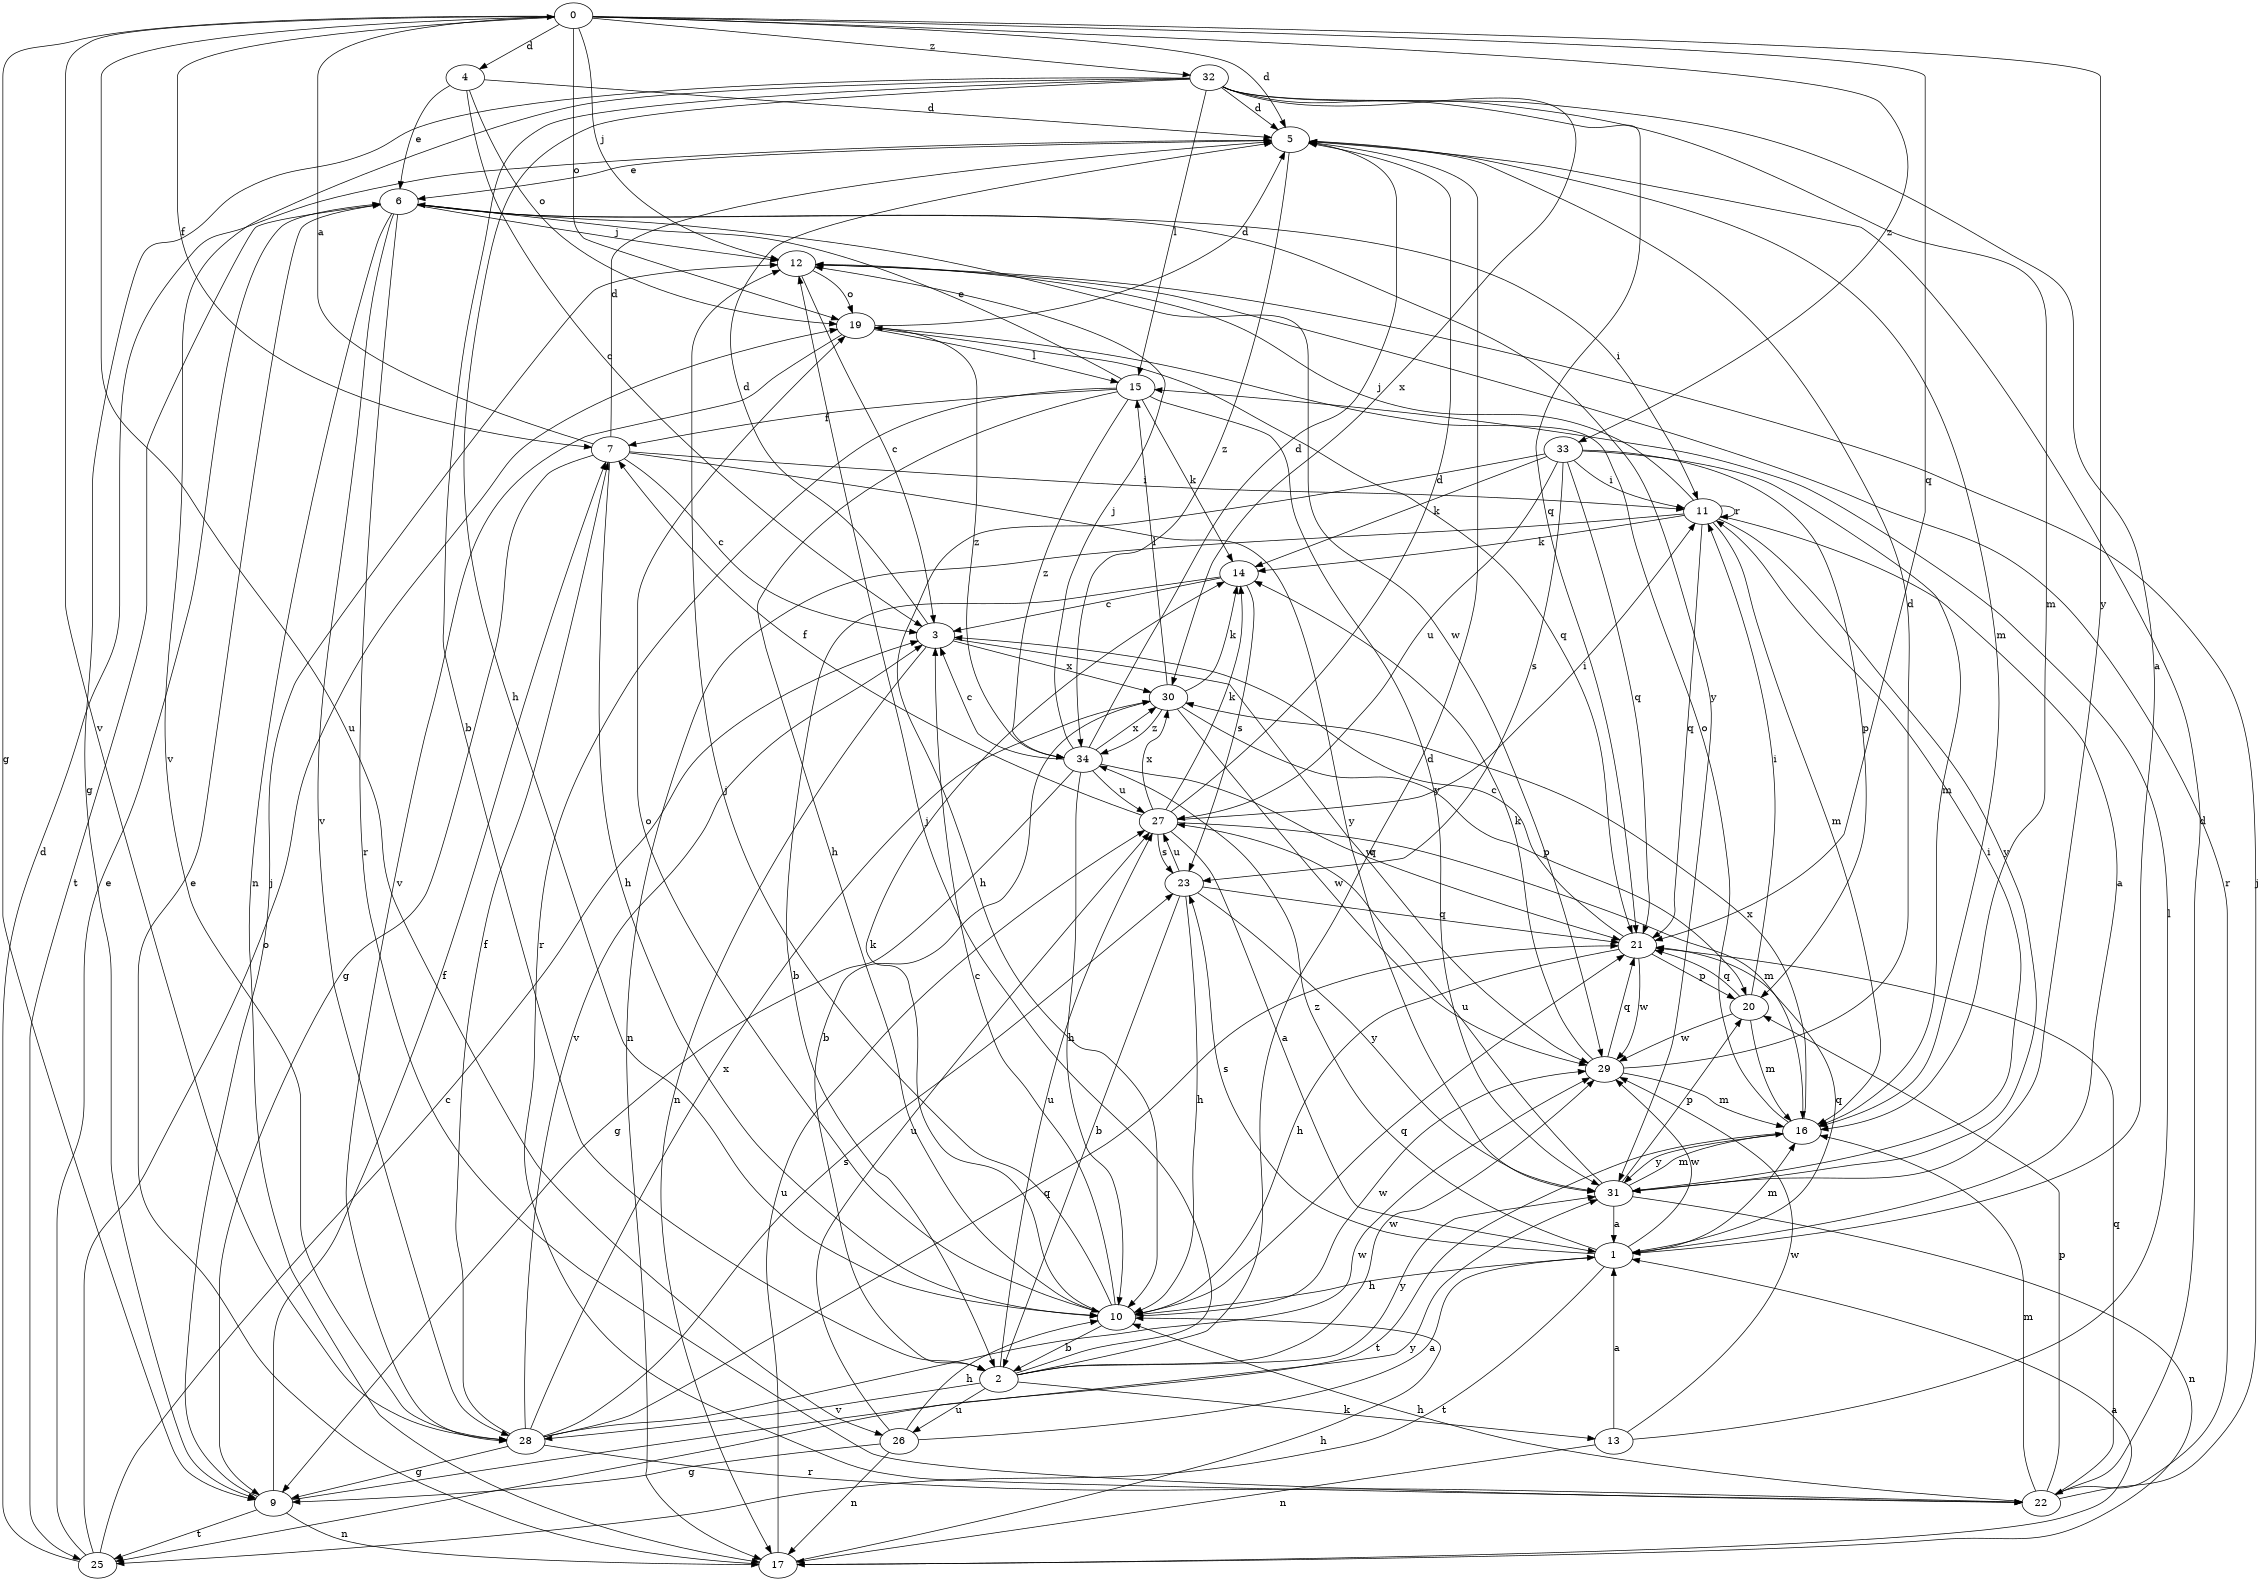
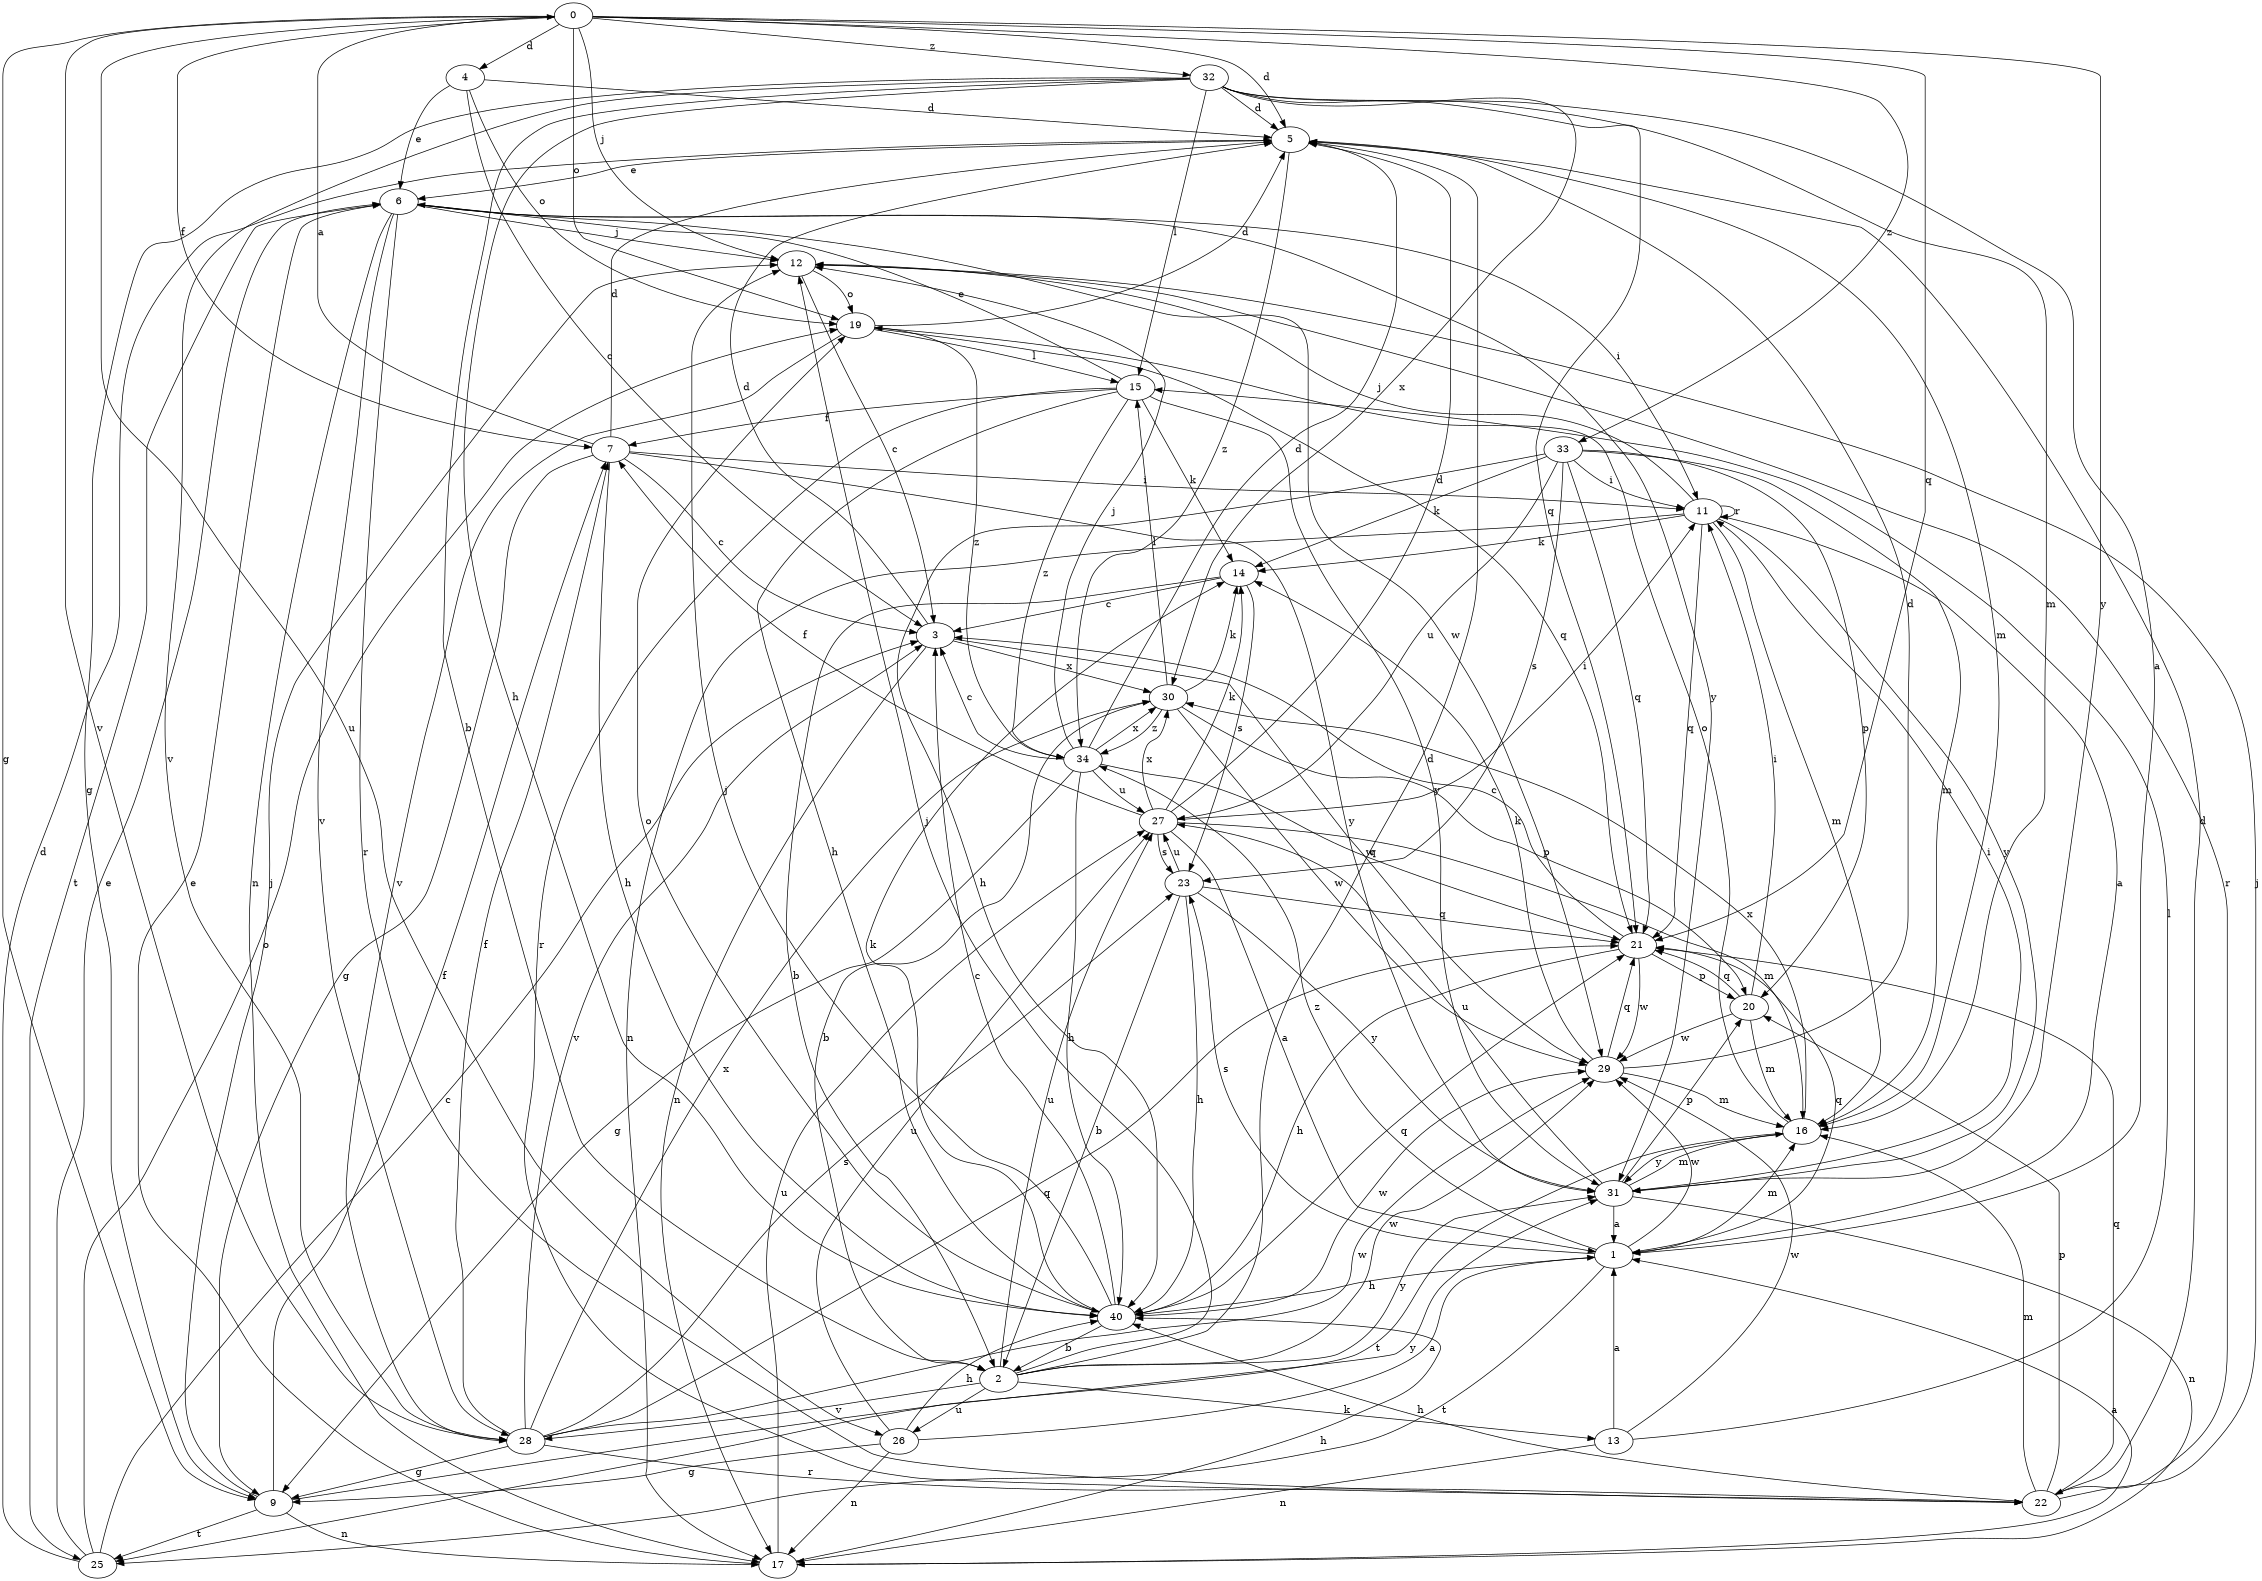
node "10": label "10" -> "40"
